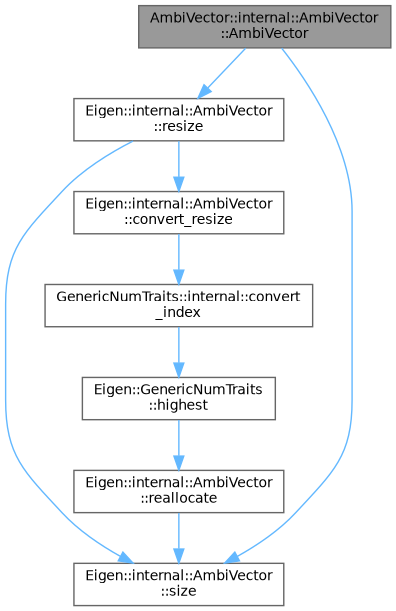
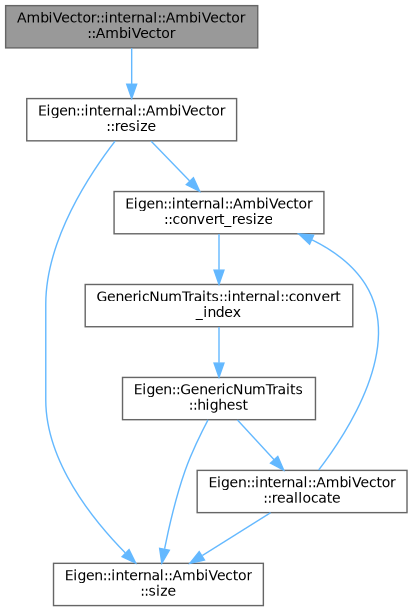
edge "AmbiVector::internal::AmbiVector ::AmbiVector" -> "Eigen::internal::AmbiVector ::size": now "Eigen::GenericNumTraits ::highest" -> "Eigen::internal::AmbiVector ::size"
edge "Eigen::internal::AmbiVector ::reallocate" -> "Eigen::internal::AmbiVector ::convert_resize": added
